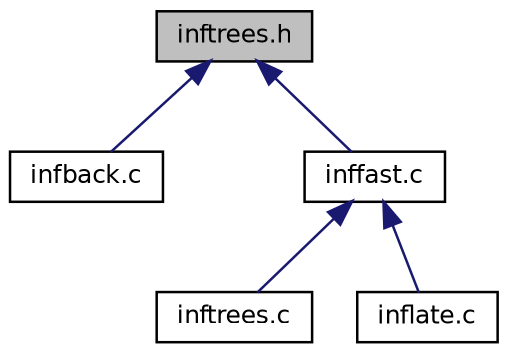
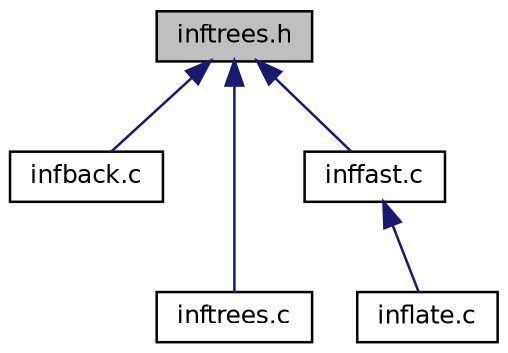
edge "inftrees.c" -> "inffast.c": now "inftrees.c" -> "inftrees.h"
